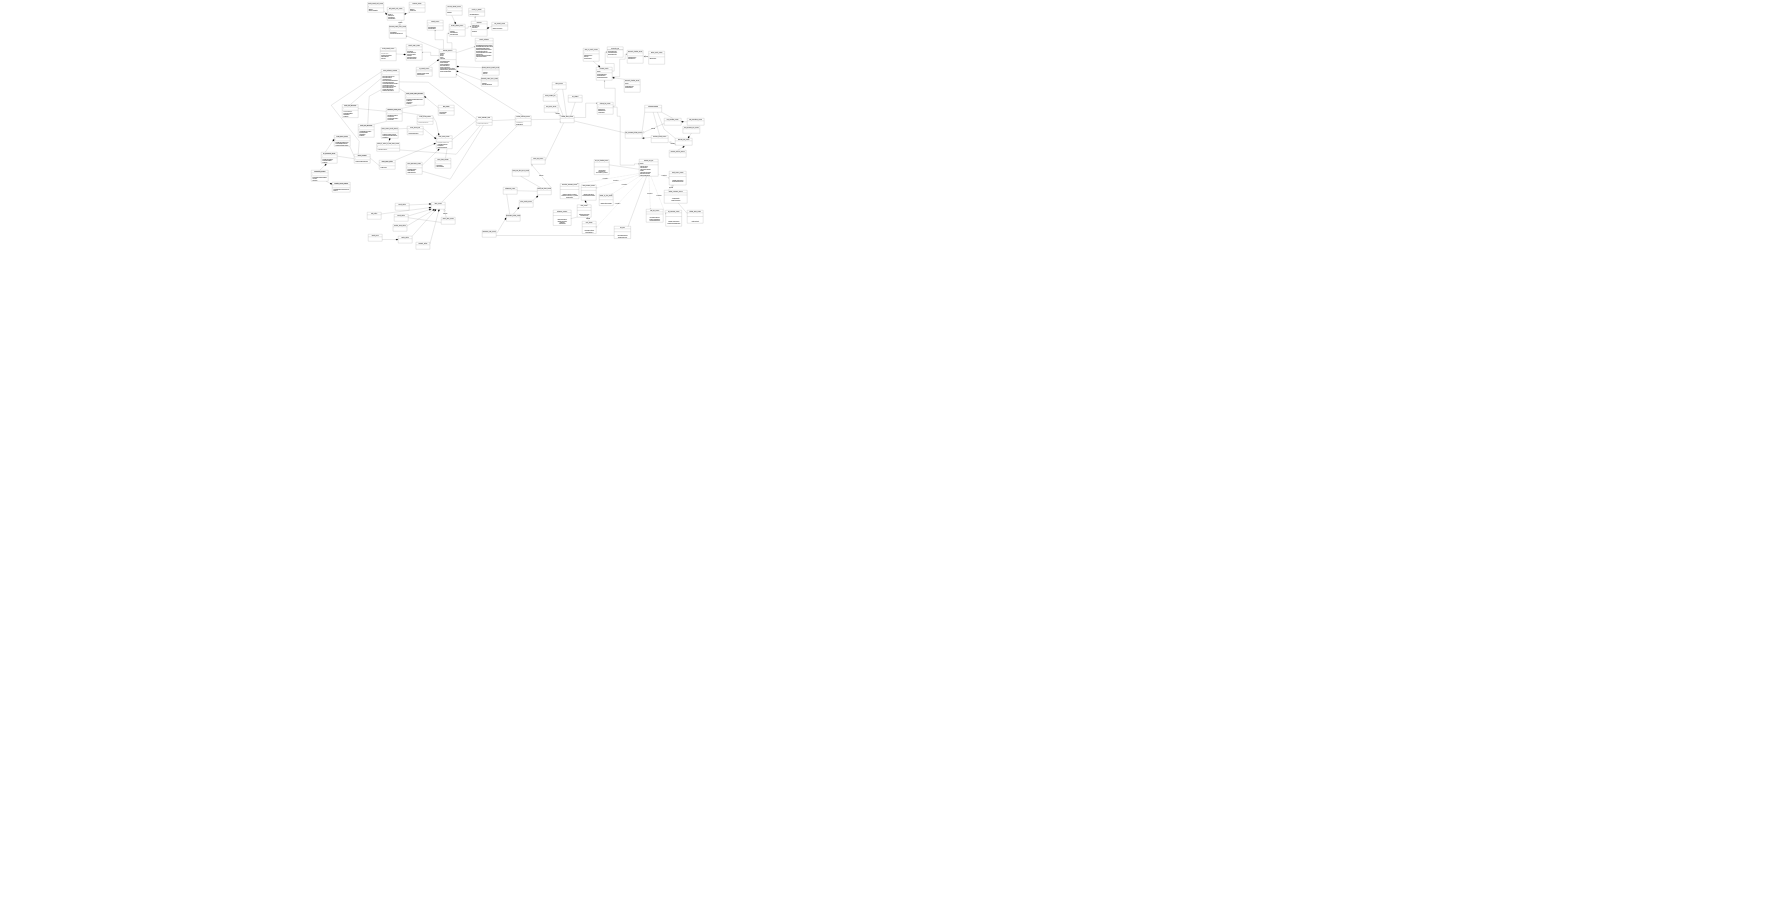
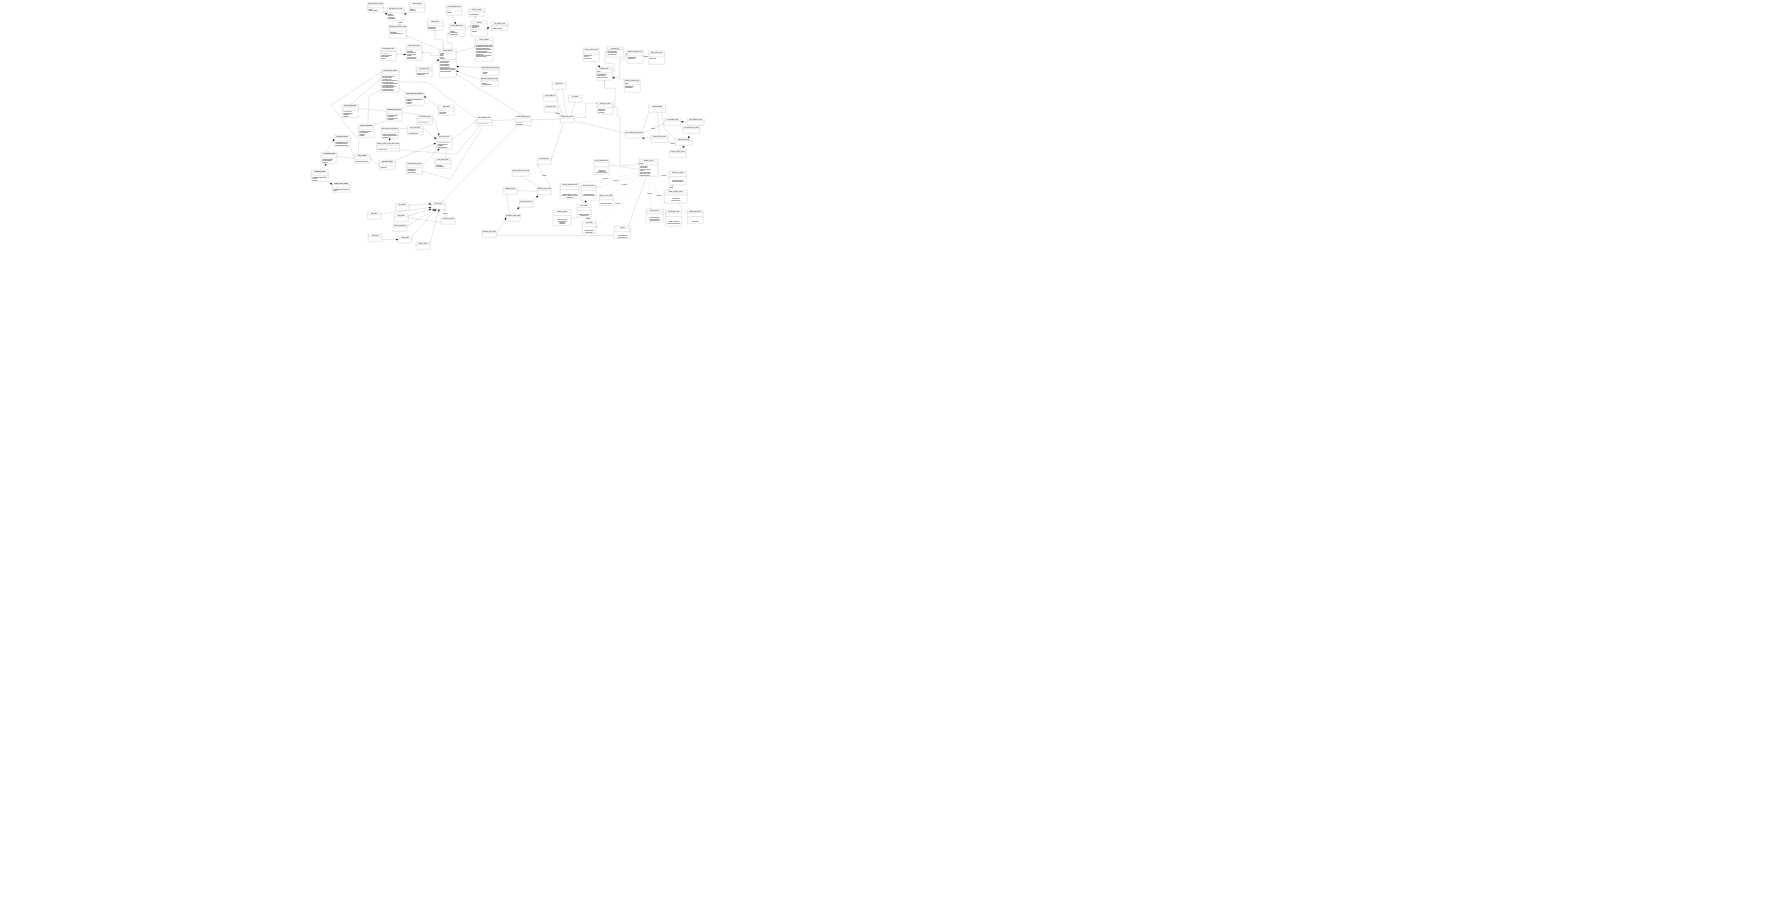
node "databasemgMMM": moved (653, 109) -> (657, 109)
node "coffee_bar_screen": moved (538, 161) -> (544, 161)
